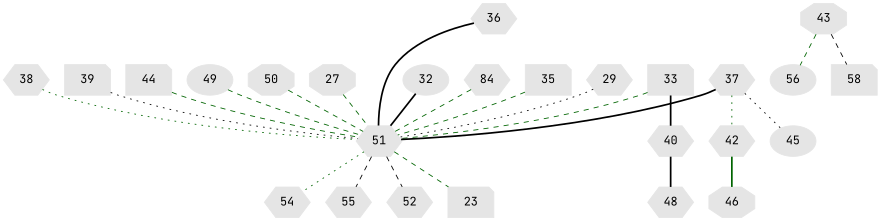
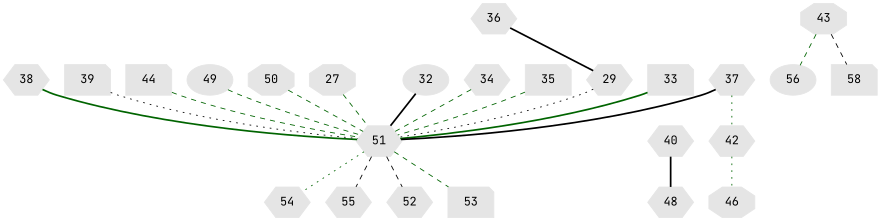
edge "36" -- "51": now "36" -- "29"
node "84": label "84" -> "34"
edge "33" -- "40": removed
edge "33" -- "51": style dashed -> bold
edge "38" -- "51": style dotted -> bold
node "45": removed
edge "42" -- "46": style bold -> dotted
node "23": label "23" -> "53"
